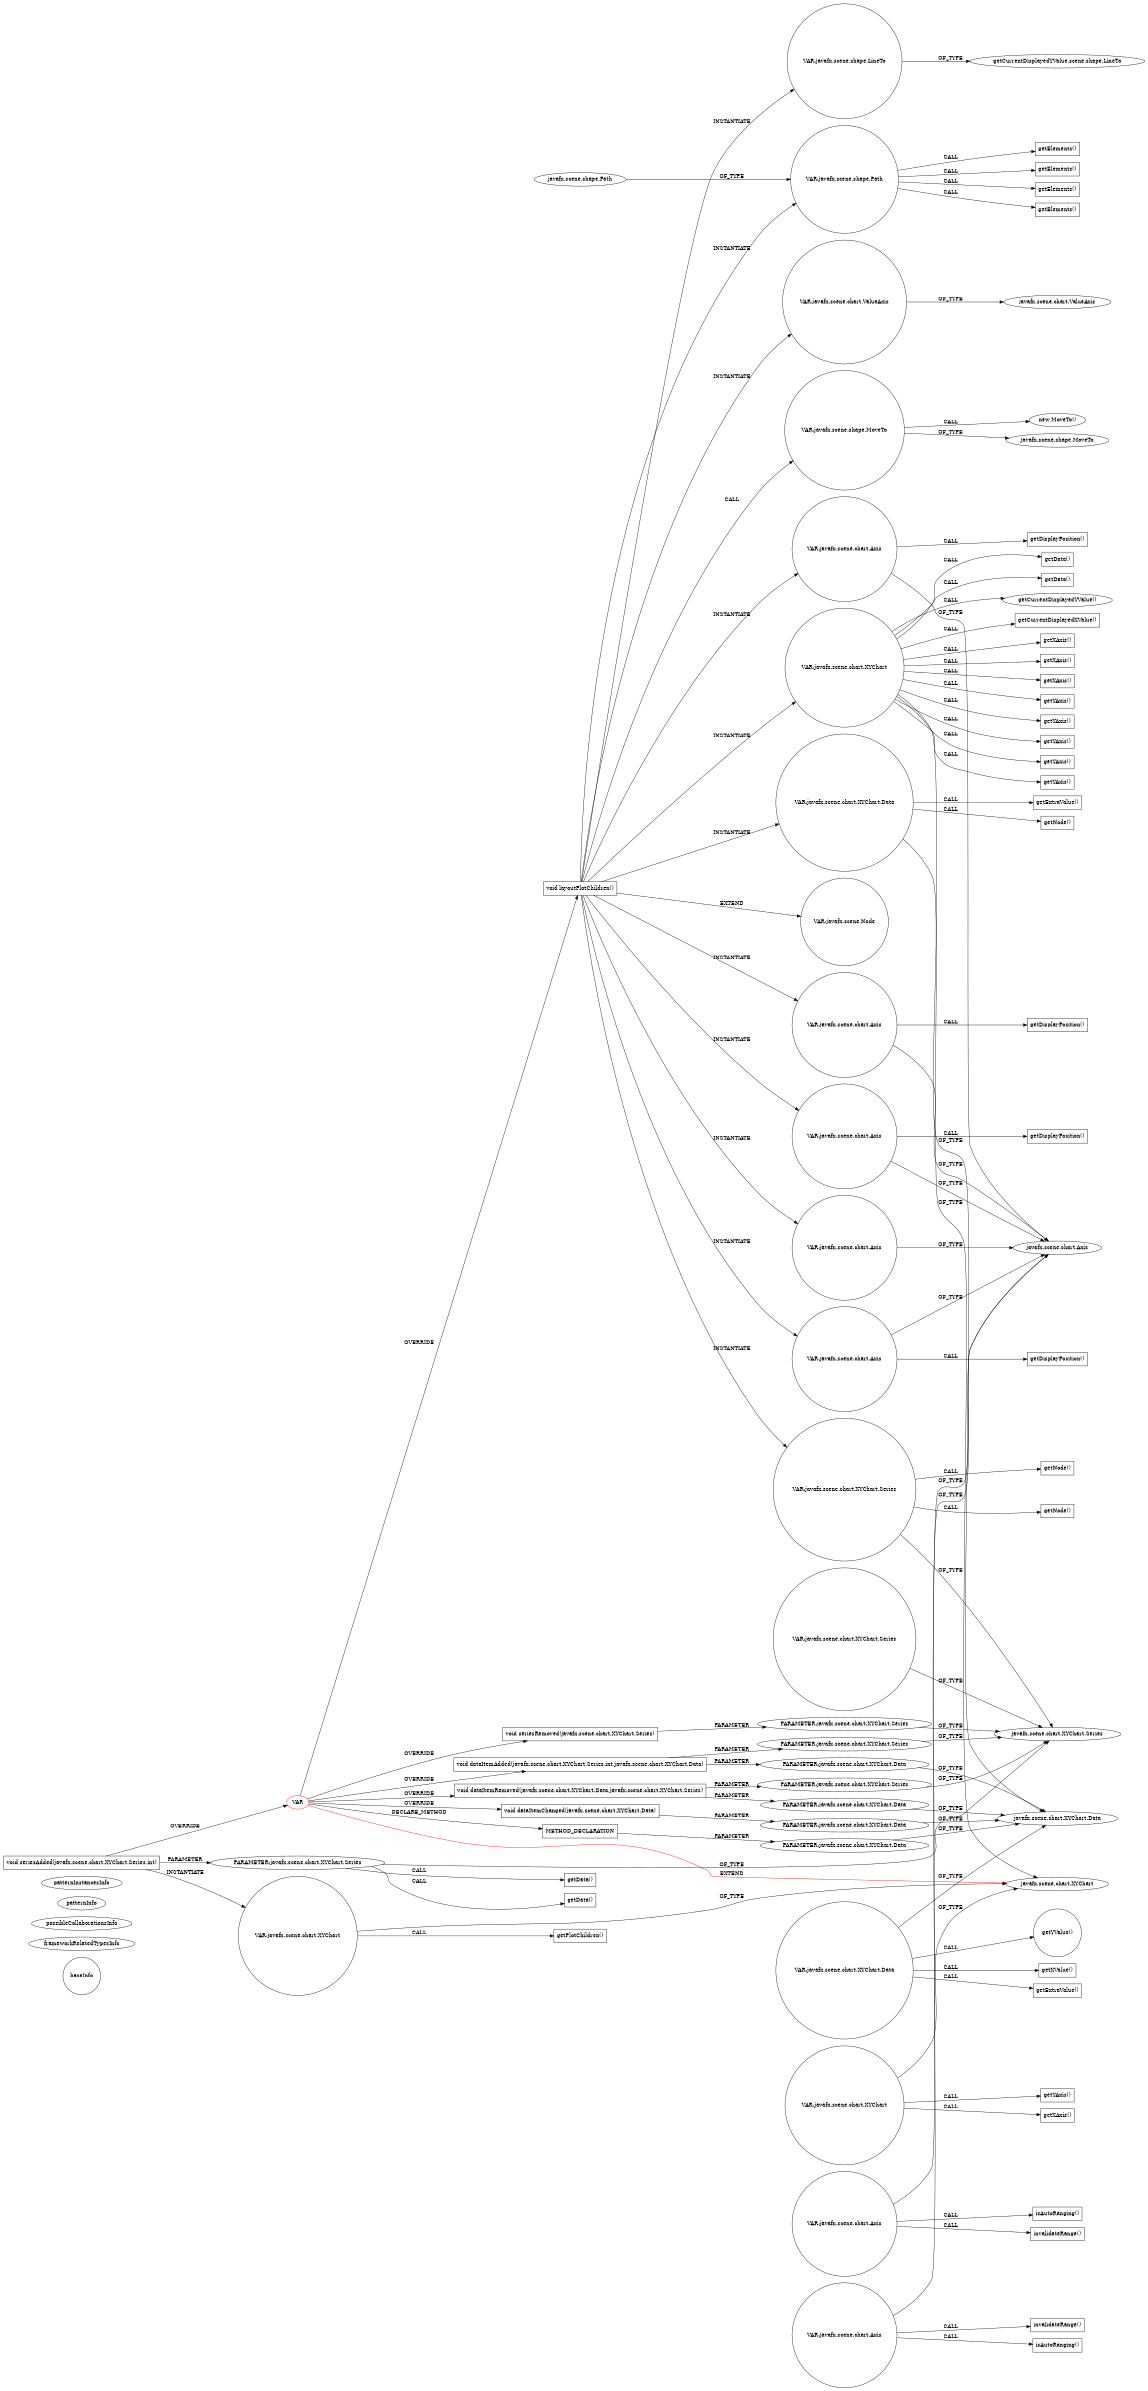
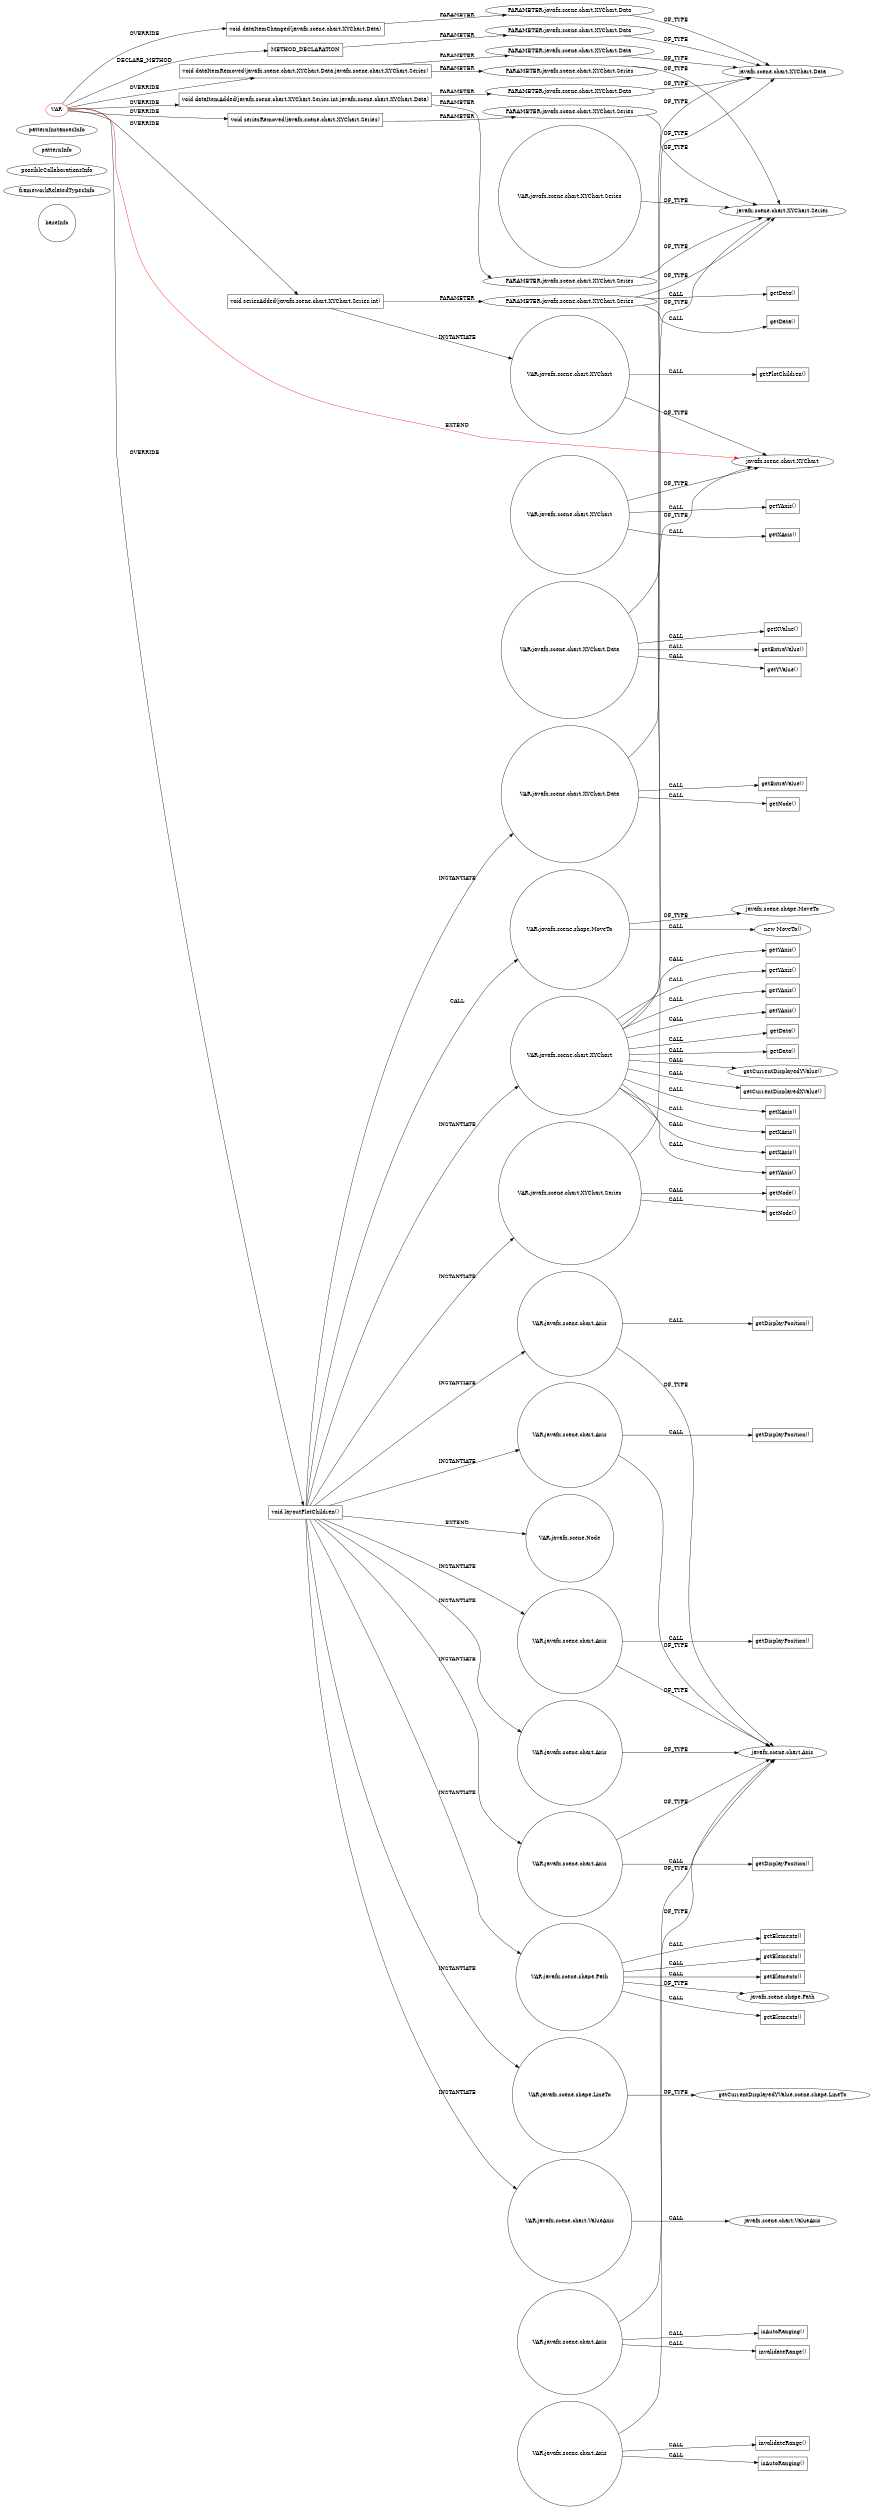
edge "javafx.scene.shape.Path" -> "VAR:javafx.scene.shape.Path": reversed
edge "VAR:javafx.scene.chart.ValueAxis" -> "javafx.scene.chart.ValueAxis": label "OF_TYPE" -> "CALL"
edge "void seriesAdded(javafx.scene.chart.XYChart.Series,int)" -> "VAR": reversed
node "getYValue()": shape circle -> box
